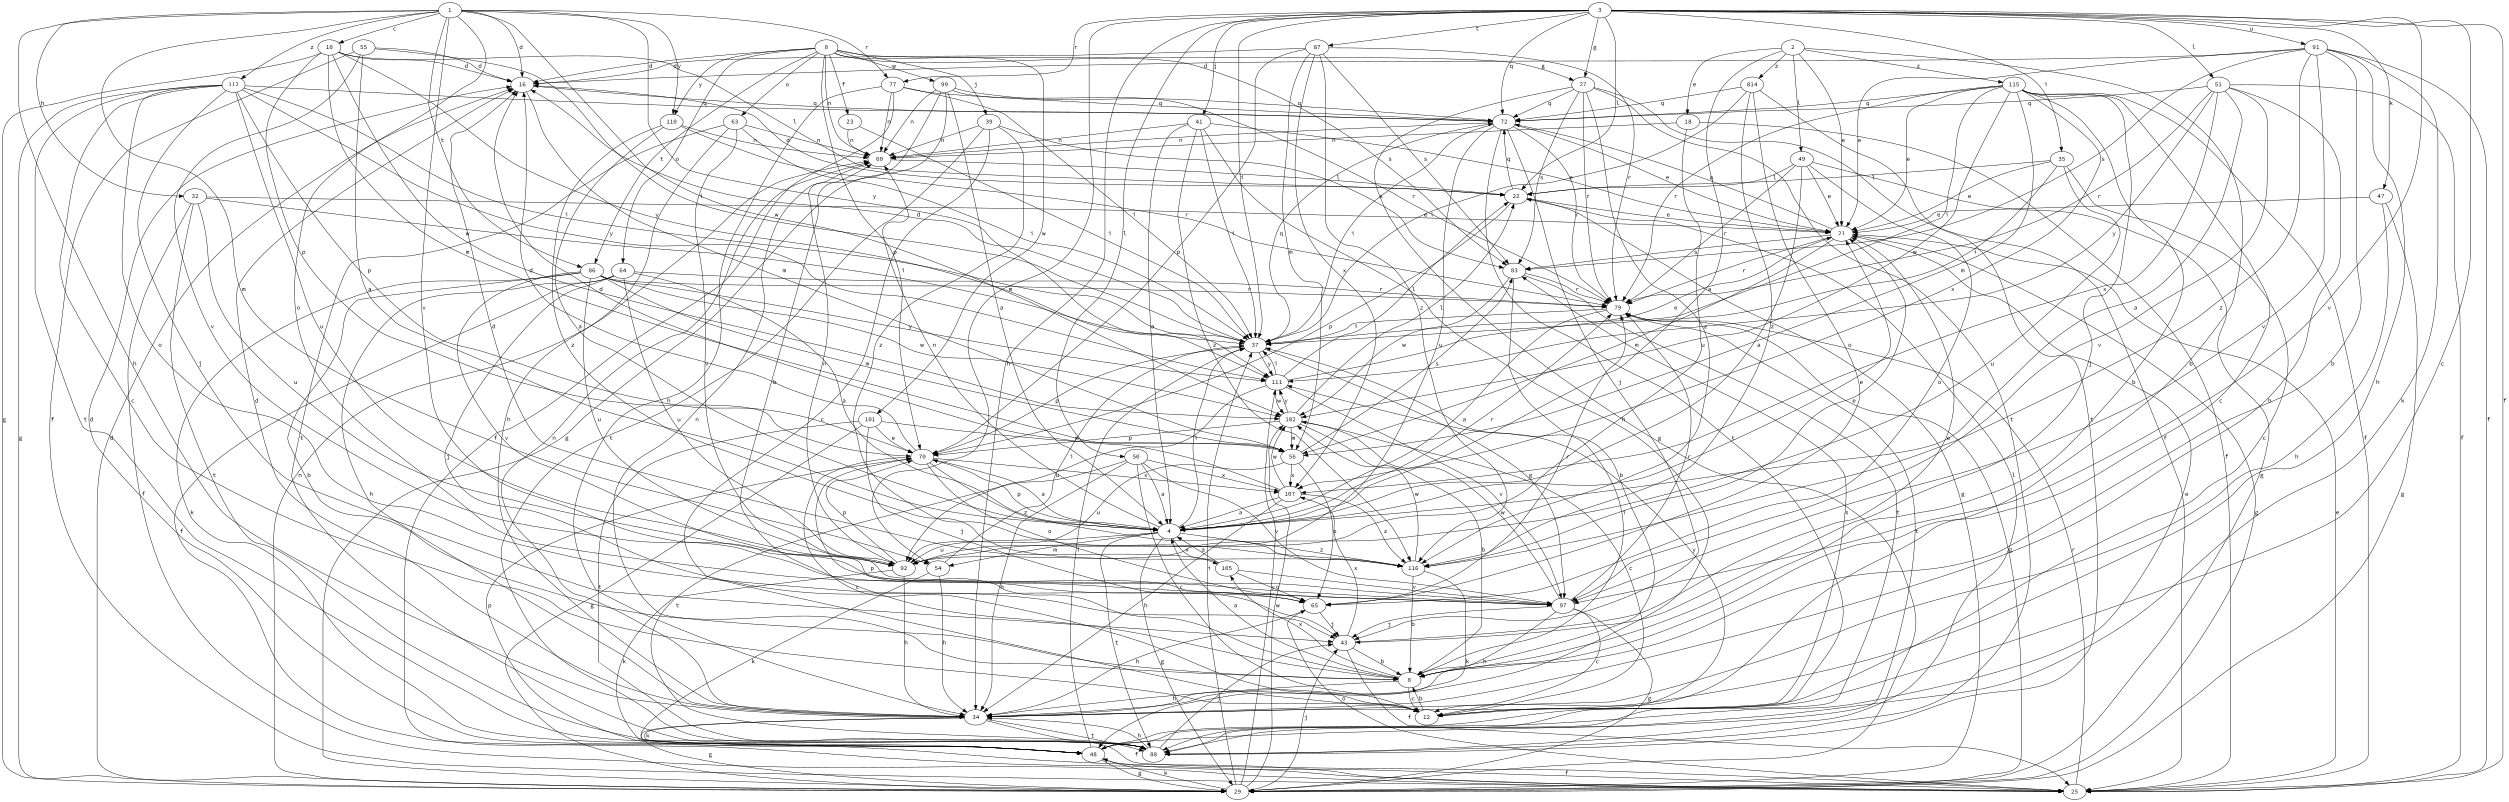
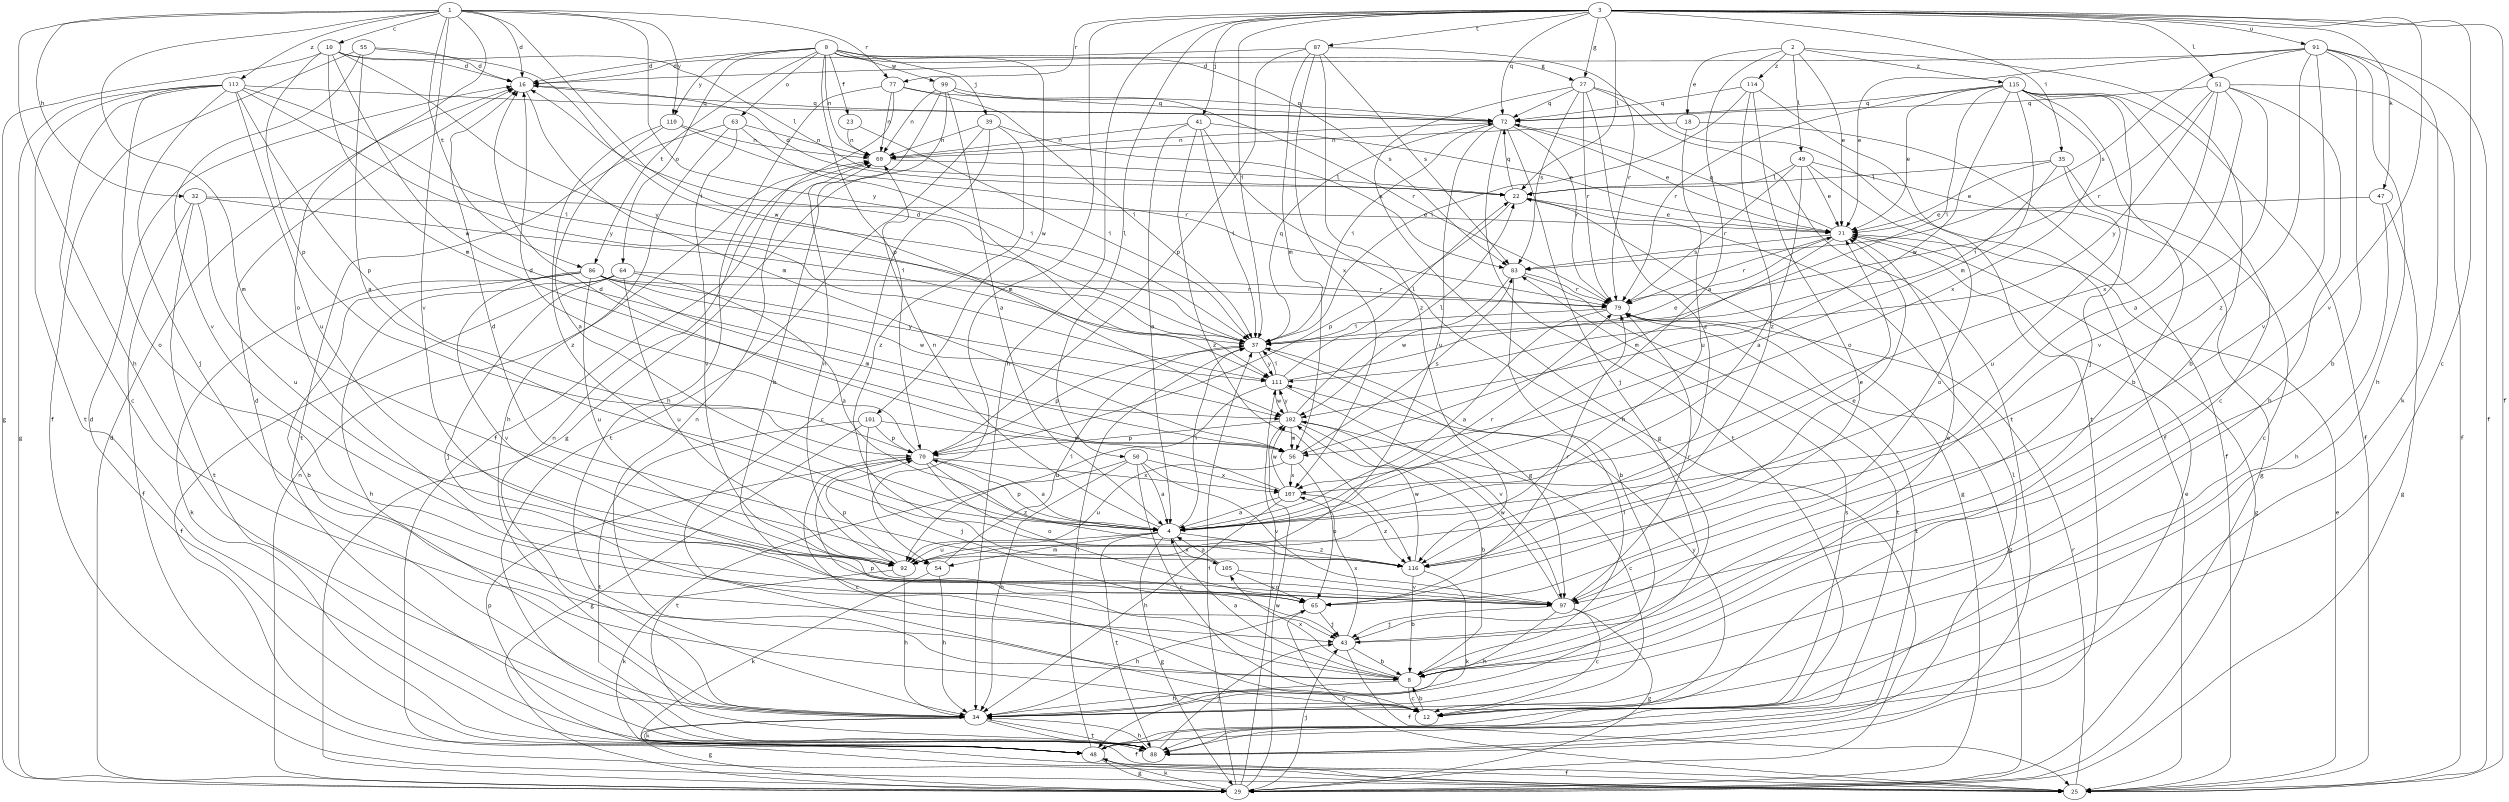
node "814": label "814" -> "114"
edge "101" -> "70": label "e" -> "p"
